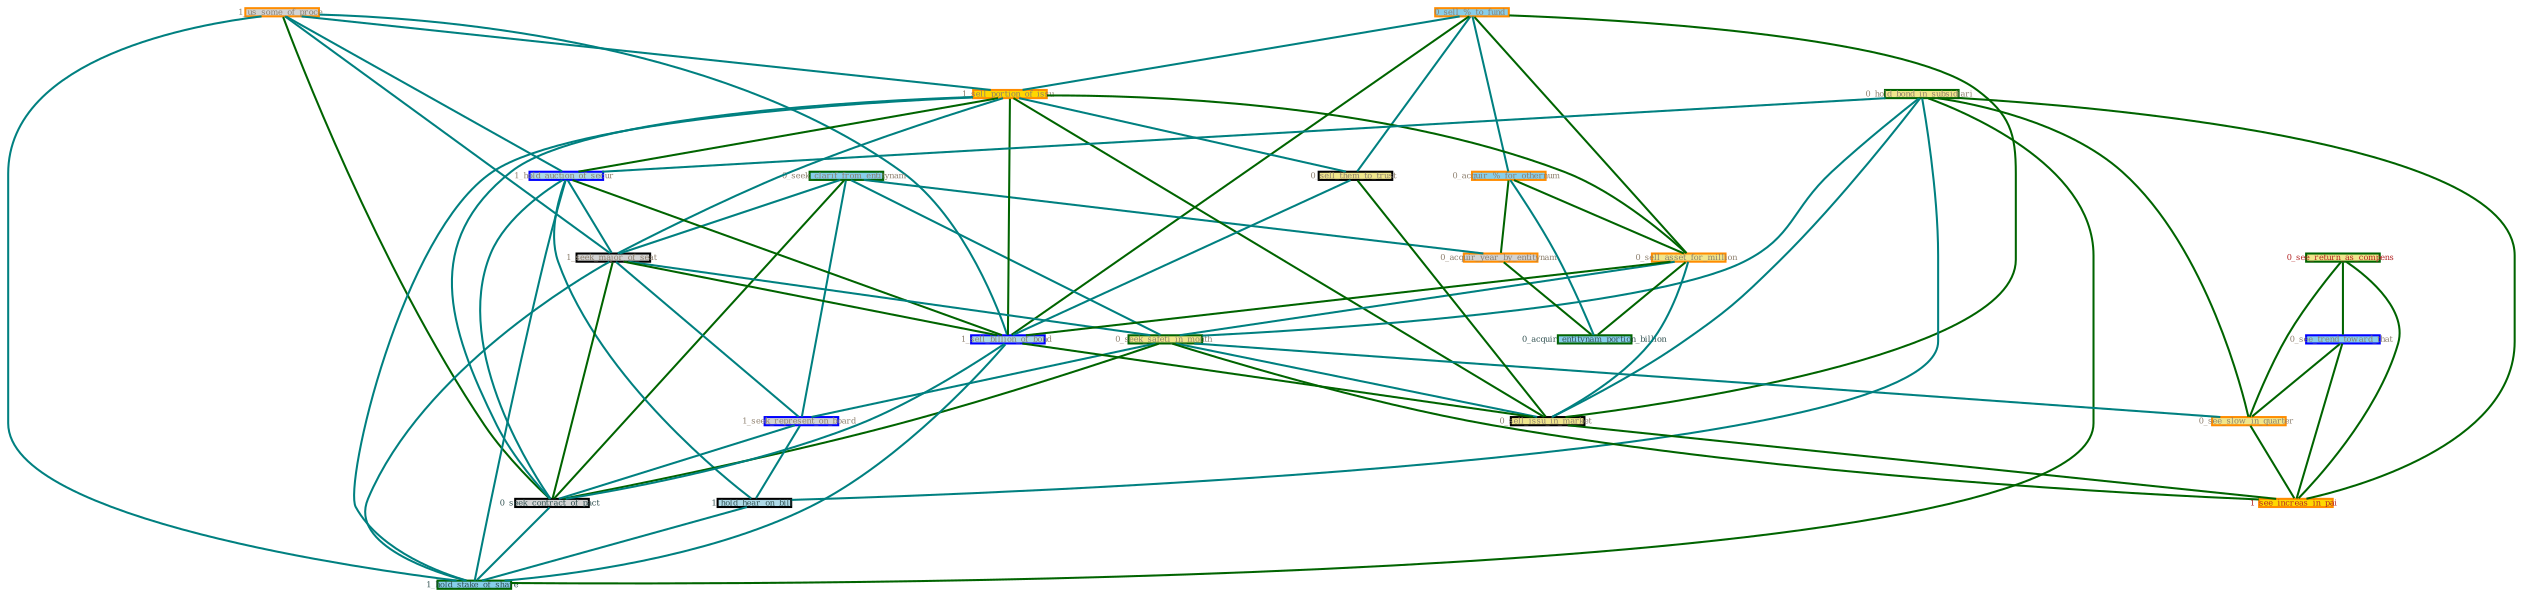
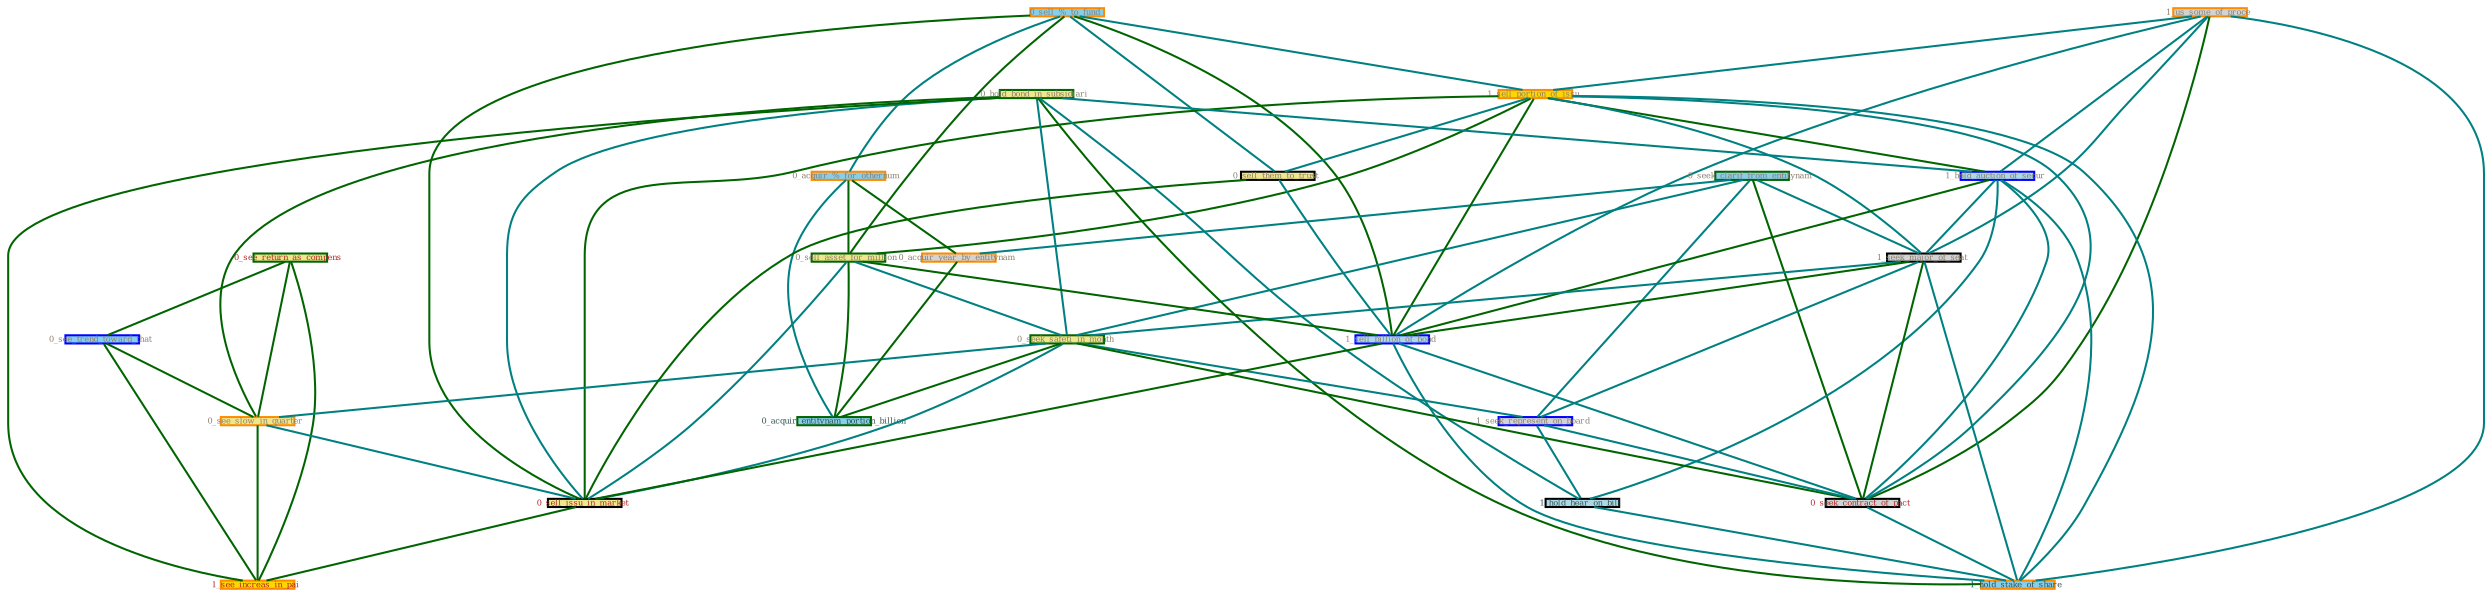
node "0_sell_asset_for_million": color darkorange -> darkgreen
node "0_sell_issu_in_market": fontcolor #8b7d6b -> #b22222
edge "0_seek_safeti_in_month" -- "1_see_increas_in_pai": now "0_seek_safeti_in_month" -- "0_acquir_entitynam_portion_billion"
edge "0_see_slow_in_quarter" -- "0_sell_issu_in_market": added
node "0_seek_contract_of_pact": fontcolor #2f4f4f -> #b22222
node "1_hold_stake_of_share": color darkgreen -> darkorange
